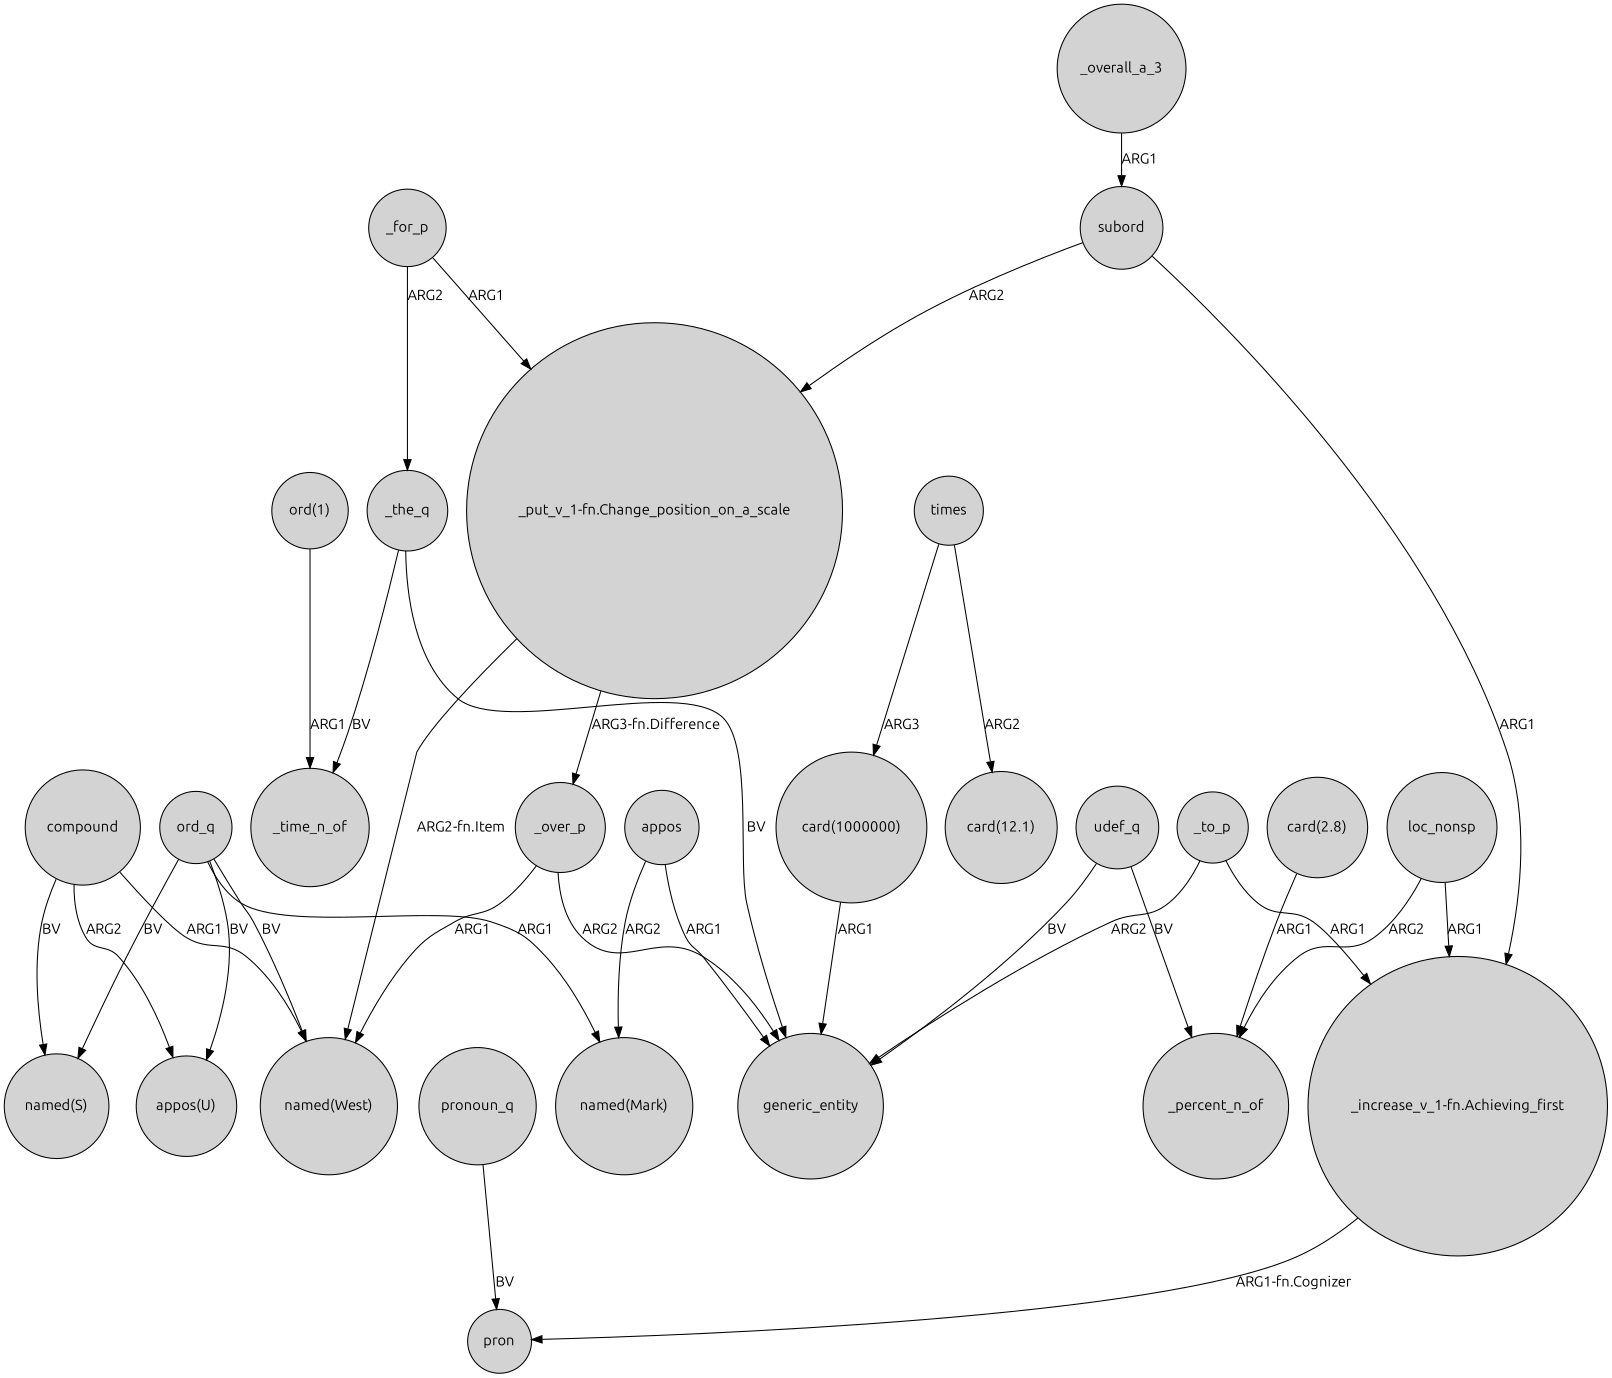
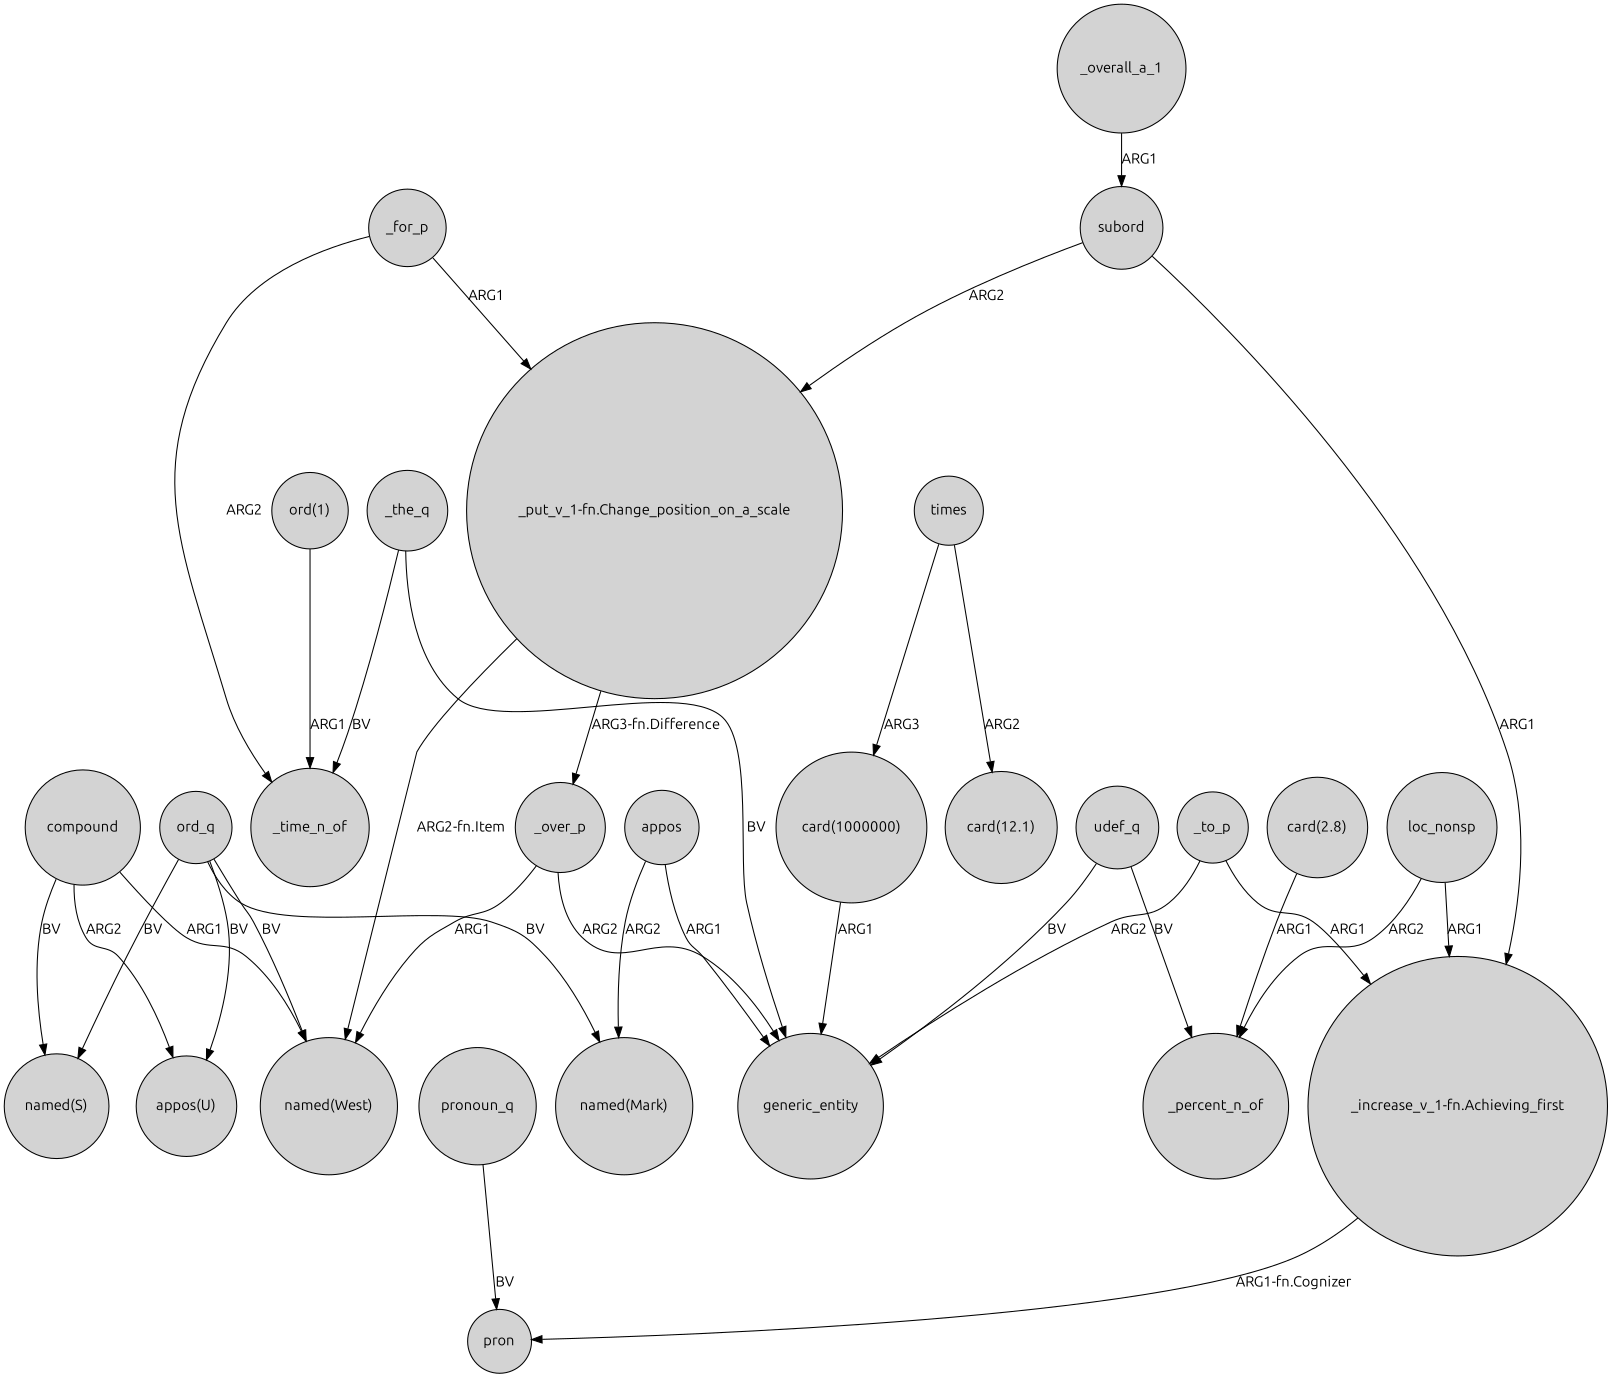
node "_overall_a_3": label "_overall_a_3" -> "_overall_a_1"
edge "_for_p" -> "_the_q": now "_for_p" -> "_time_n_of"
edge "ord_q" -> "named(Mark)": label "ARG1" -> "BV"
